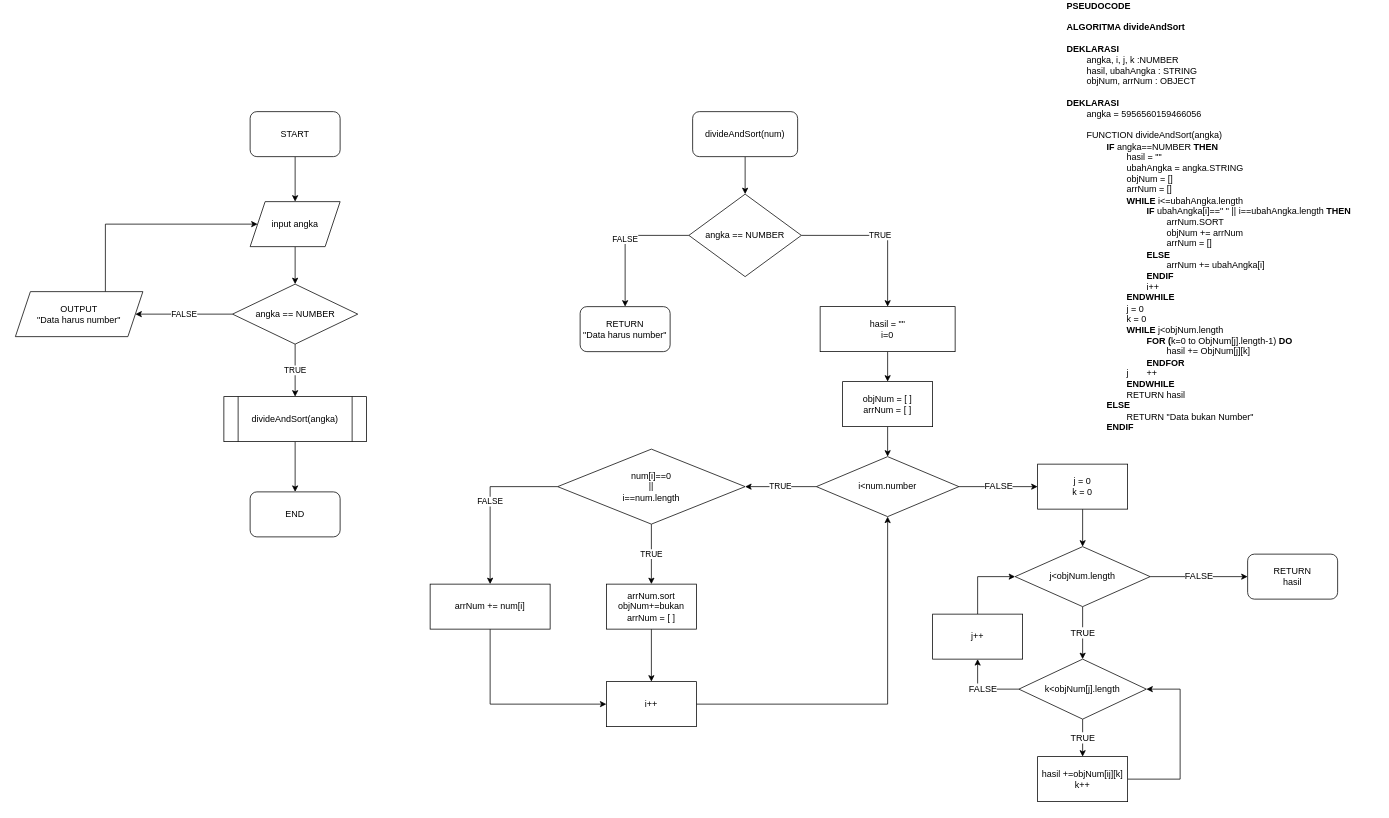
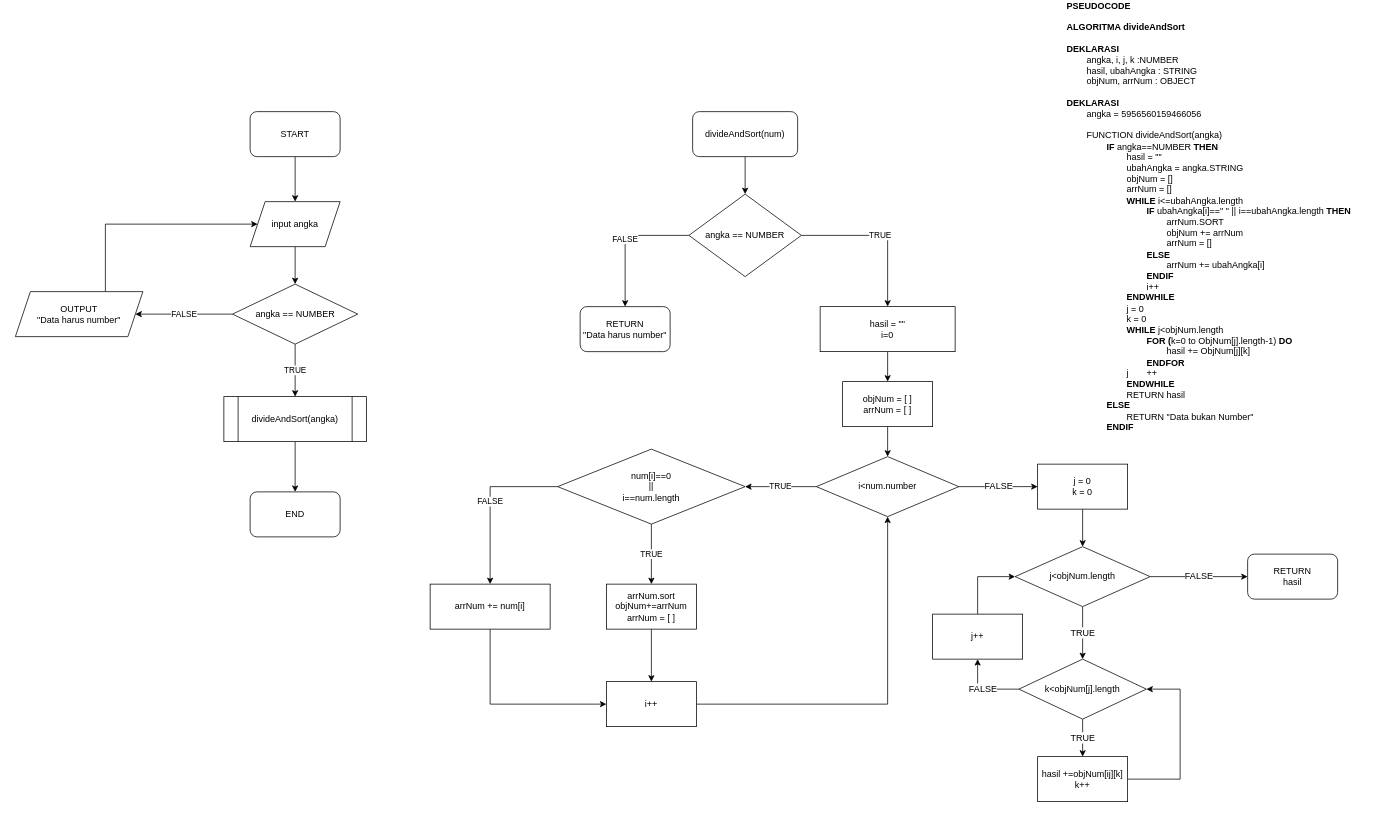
node "arrNum.sort objNum+=bukan arrNum = [ ]": label "arrNum.sort objNum+=bukan arrNum = [ ]" -> "arrNum.sort objNum+=arrNum arrNum = [ ]"
